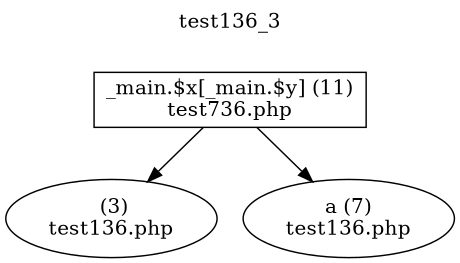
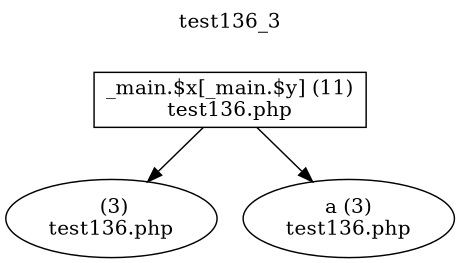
node "_main.$x[_main.$y] (11) test736.php": label "_main.$x[_main.$y] (11) test736.php" -> "_main.$x[_main.$y] (11) test136.php"
node "a (7) test136.php": label "a (7) test136.php" -> "a (3) test136.php"
